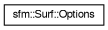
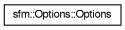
node "sfm::Surf::Options": label "sfm::Surf::Options" -> "sfm::Options::Options"
